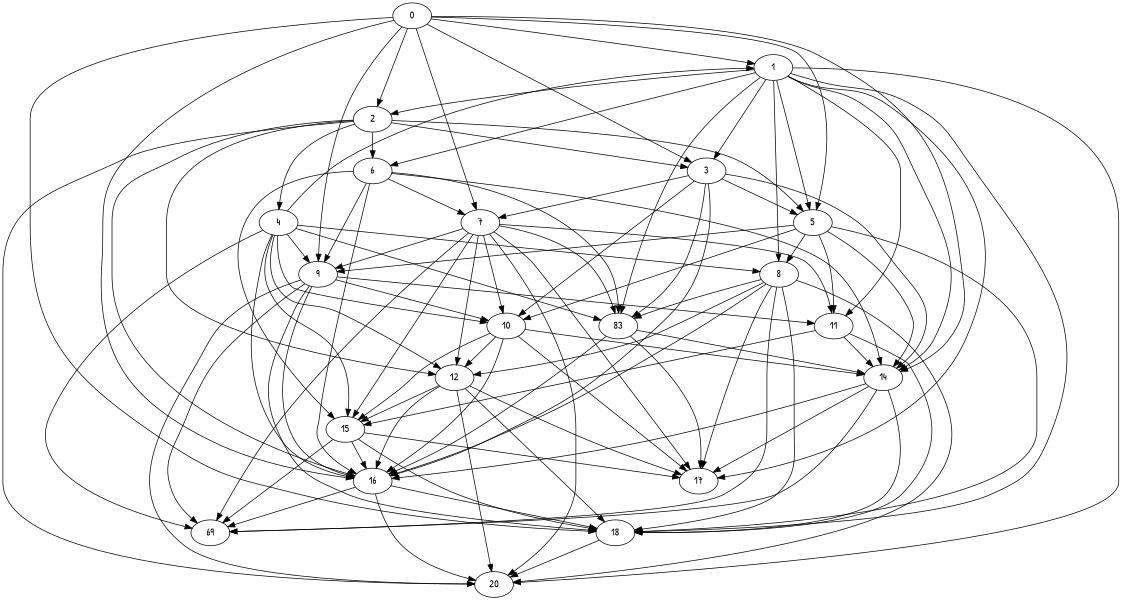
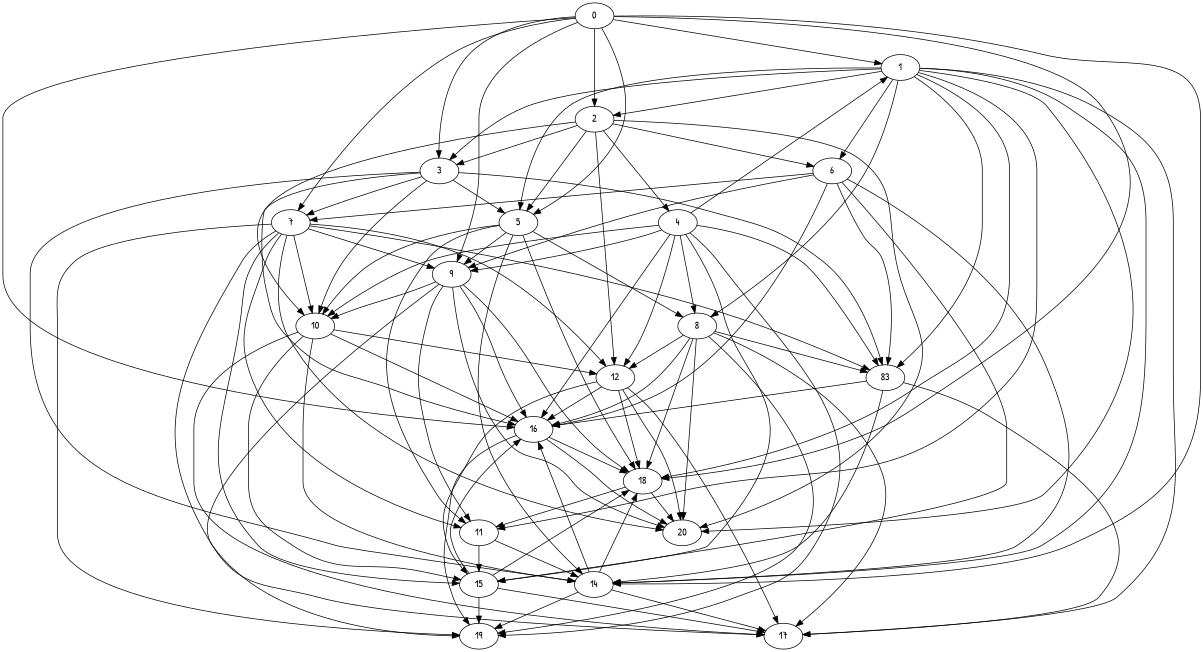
edge "2" -> "16": now "2" -> "10"
edge "11" -> "18": reversed
node "69": label "69" -> "19"
